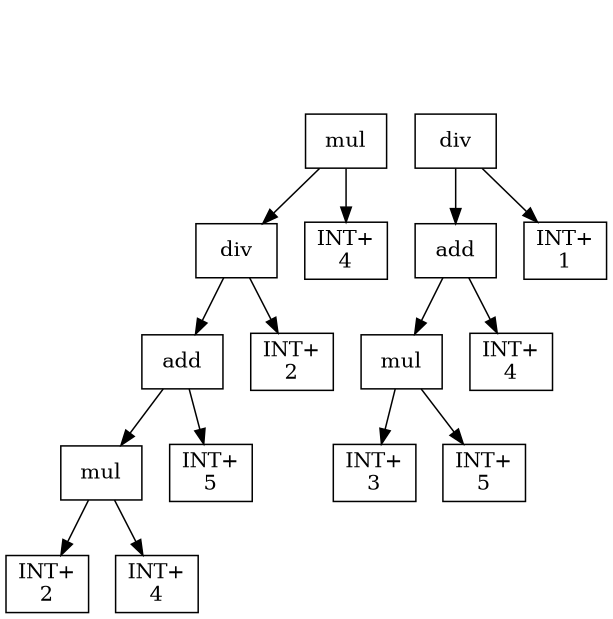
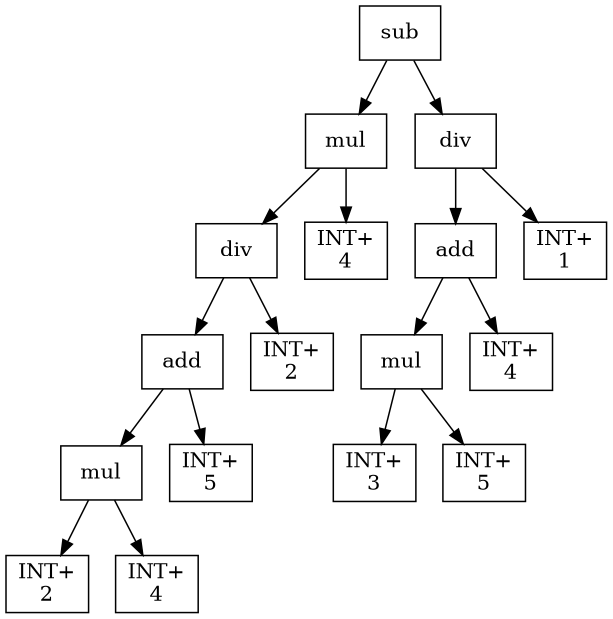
node "sub": added
